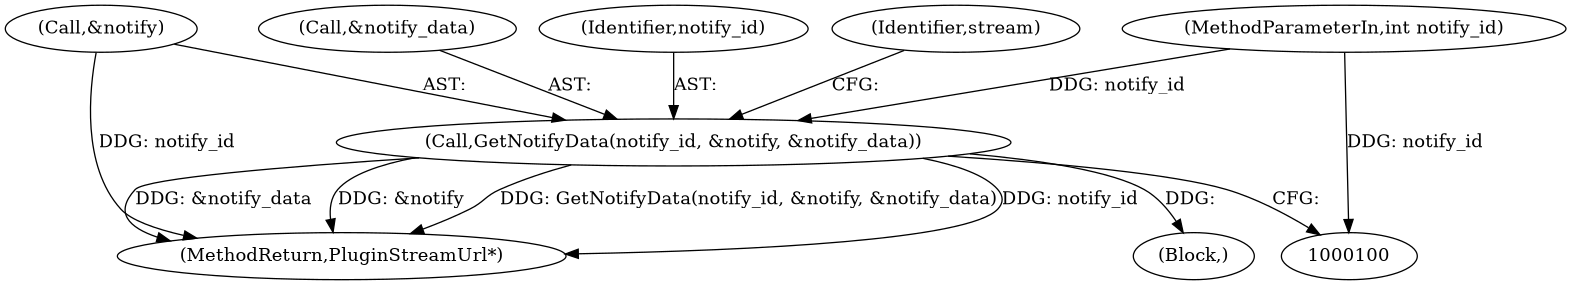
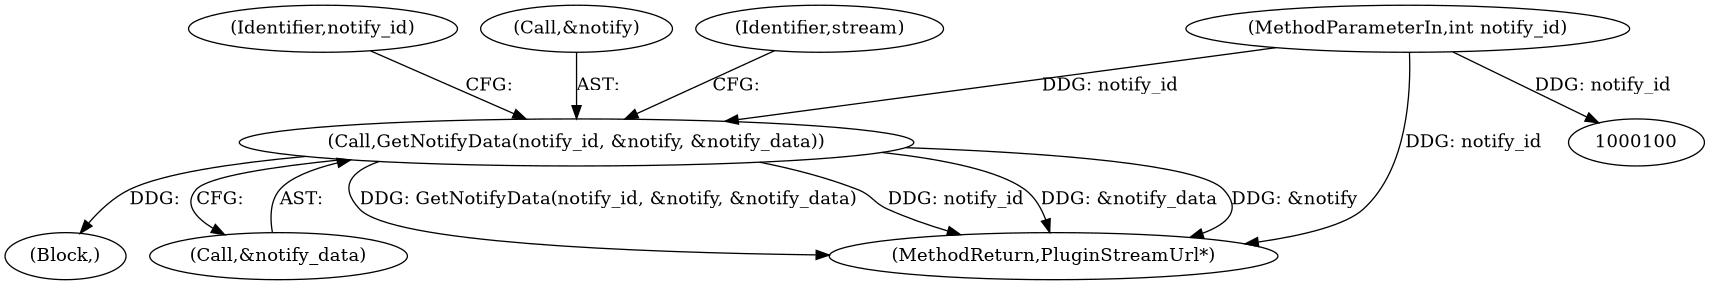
edge "(Identifier,notify_id)" -> "(Call,GetNotifyData(notify_id, &notify, &notify_data))": label "AST: " -> "CFG: "
edge "(Call,&notify)" -> "(MethodReturn,PluginStreamUrl*)": now "(MethodParameterIn,int notify_id)" -> "(MethodReturn,PluginStreamUrl*)"
edge "(Call,GetNotifyData(notify_id, &notify, &notify_data))" -> "1000100": now "(Call,GetNotifyData(notify_id, &notify, &notify_data))" -> "(Call,&notify_data)"
